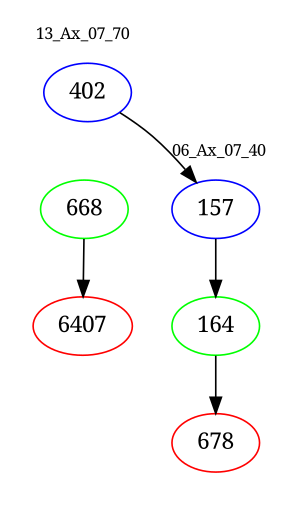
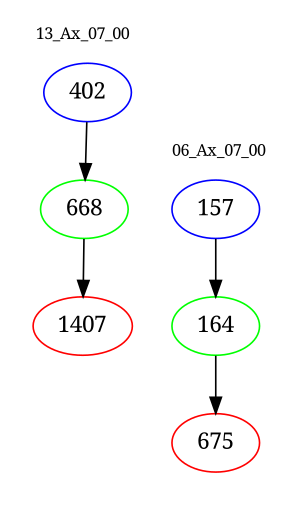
cluster "13_Ax_07_70": label "13_Ax_07_70" -> "13_Ax_07_00"
edge "402" -> "157": now "402" -> "668"
cluster "06_Ax_07_40": label "06_Ax_07_40" -> "06_Ax_07_00"
node "6407": label "6407" -> "1407"
node "678": label "678" -> "675"
